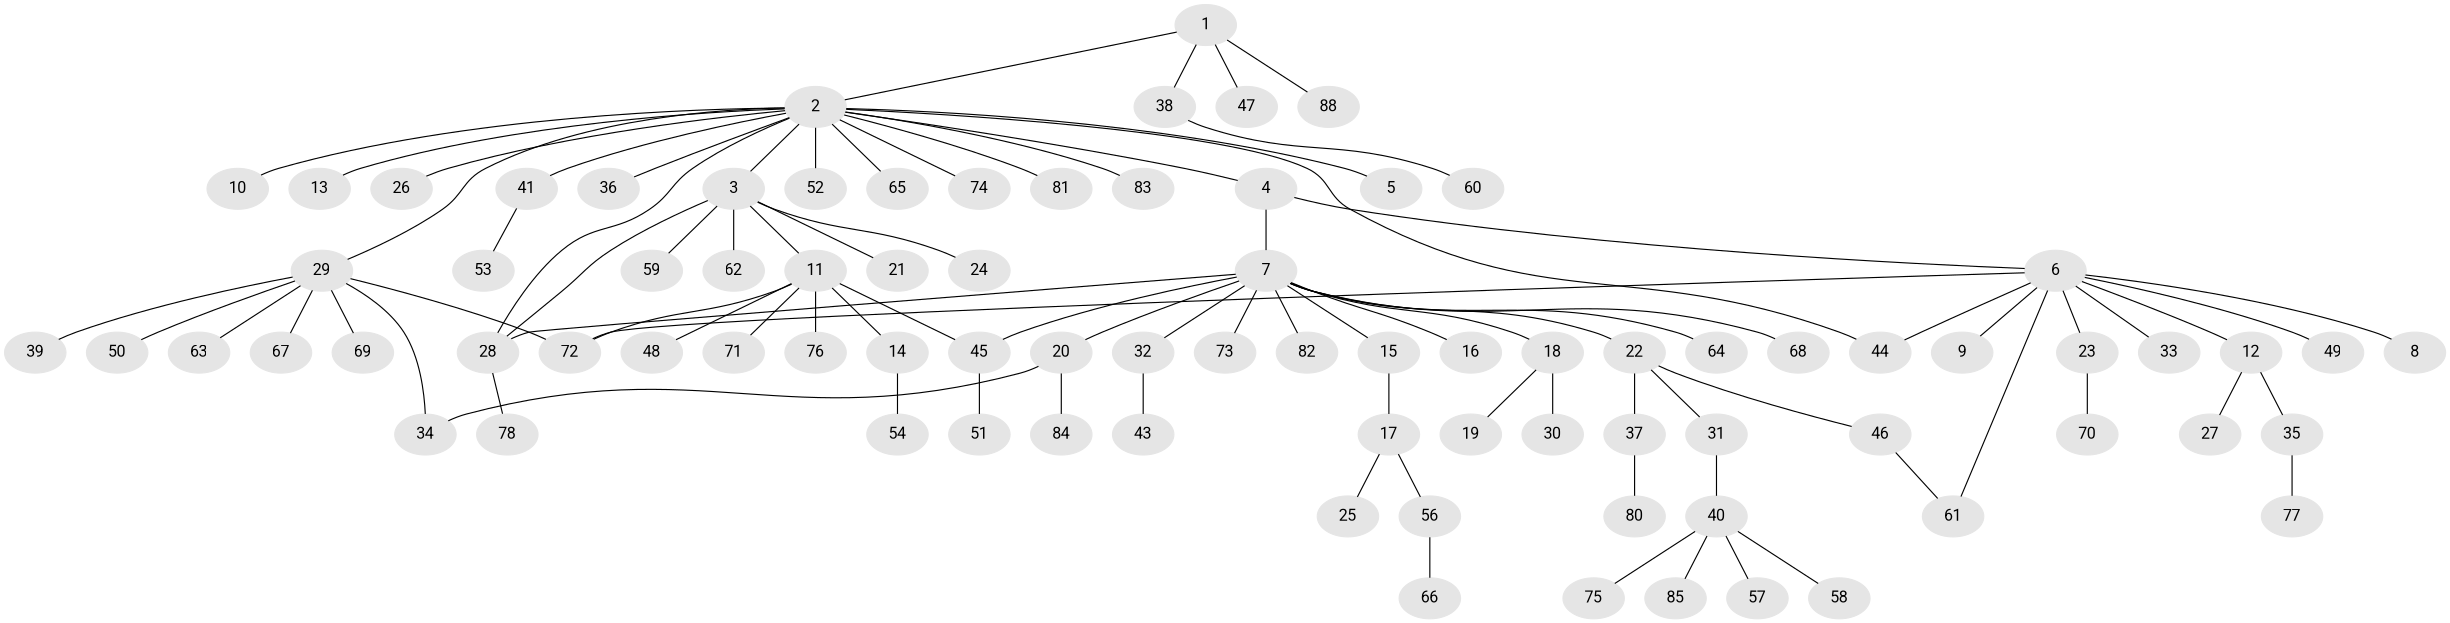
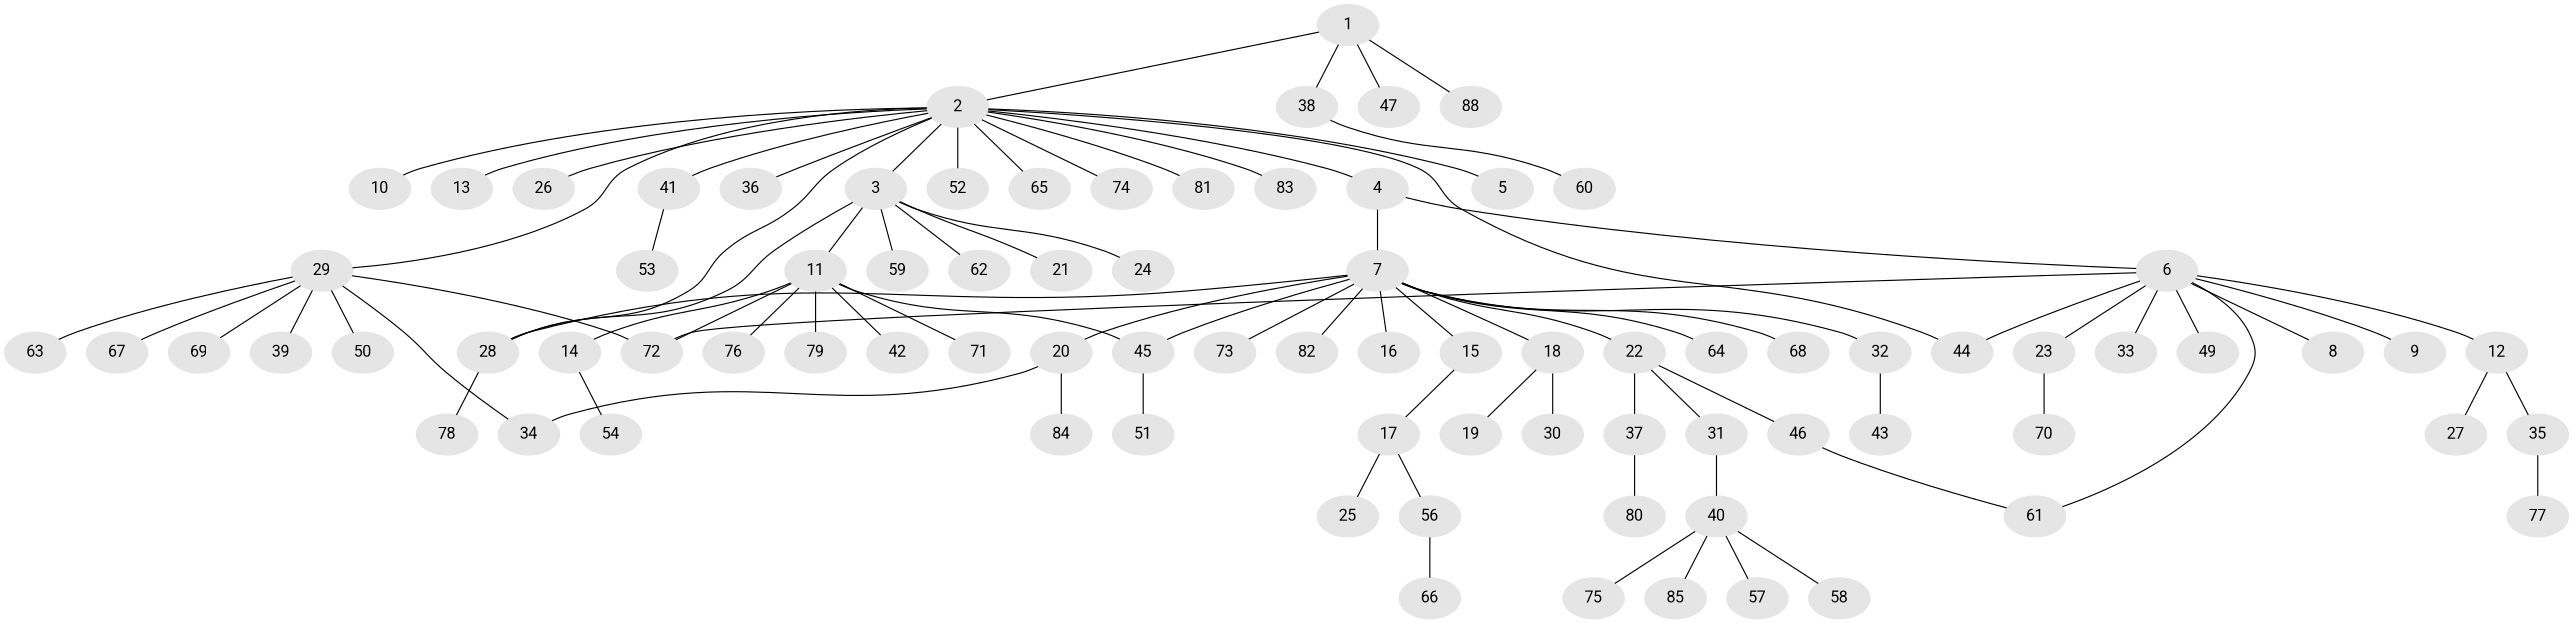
node "48": label "48" -> "42"
node "79": added
